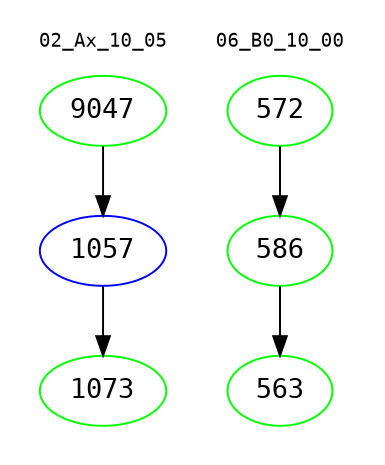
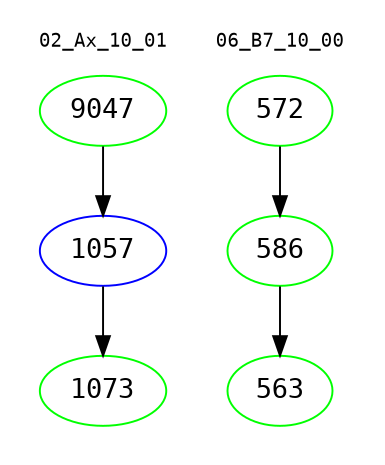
cluster "02_Ax_10_05": label "02_Ax_10_05" -> "02_Ax_10_01"
cluster "06_B0_10_00": label "06_B0_10_00" -> "06_B7_10_00"
